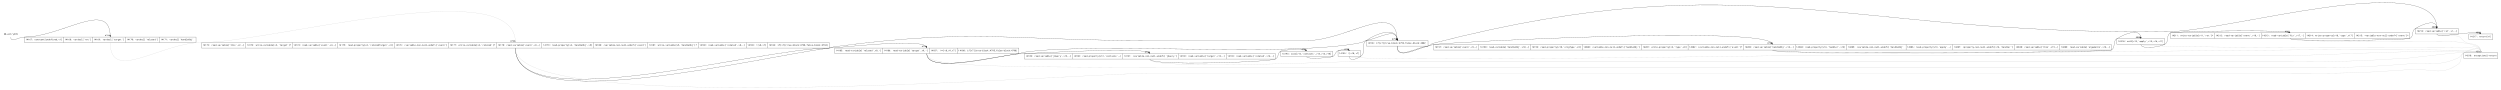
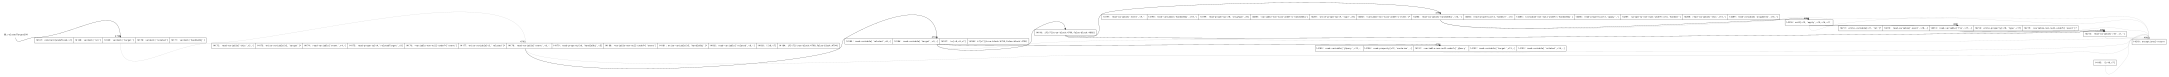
node "BB_entry299": label "BB_entry299" -> "BB_relatedTarget299"
edge "14172: read-variable['this',v2,-]" -> "14196: if[v7](true-block:4799,false-block:4802)": removed
node "14217: return[v1]": removed
edge "14195: ![v10,v7]" -> "14196: if[v7](true-block:4799,false-block:4802)": removed
node "14194: call[v12,'contains',v13,v14,v10]": removed
